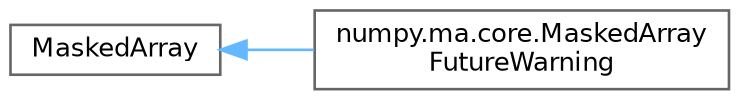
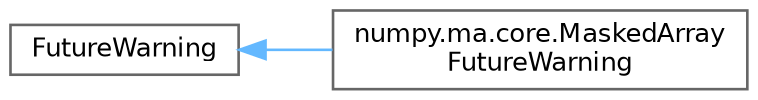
node "MaskedArray": label "MaskedArray" -> "FutureWarning"
